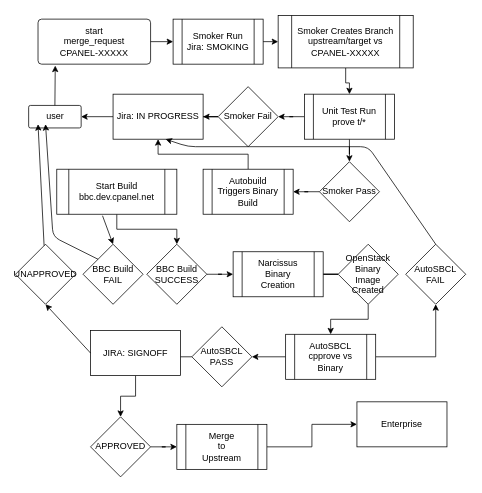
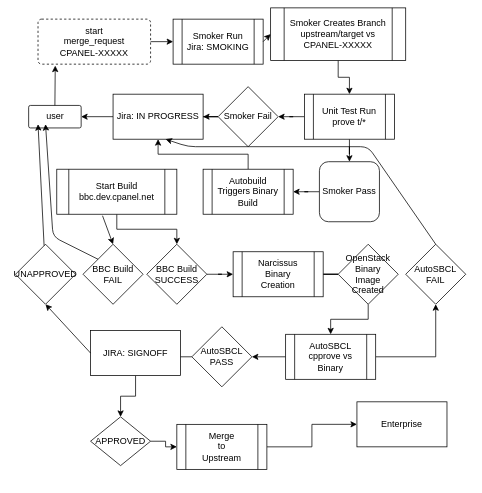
node "start merge_request CPANEL-XXXXX": style solid -> dashed
node "Smoker Creates Branch upstream/target vs CPANEL-XXXXX": moved (345, 42) -> (338, 34)
node "Smoker Pass": shape diamond -> rounded rectangle
node "APPROVED": size 60x60 -> 60x49
